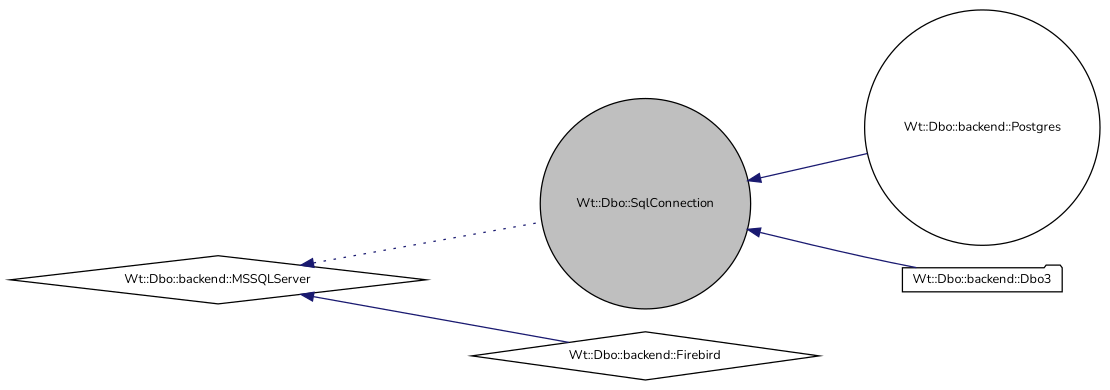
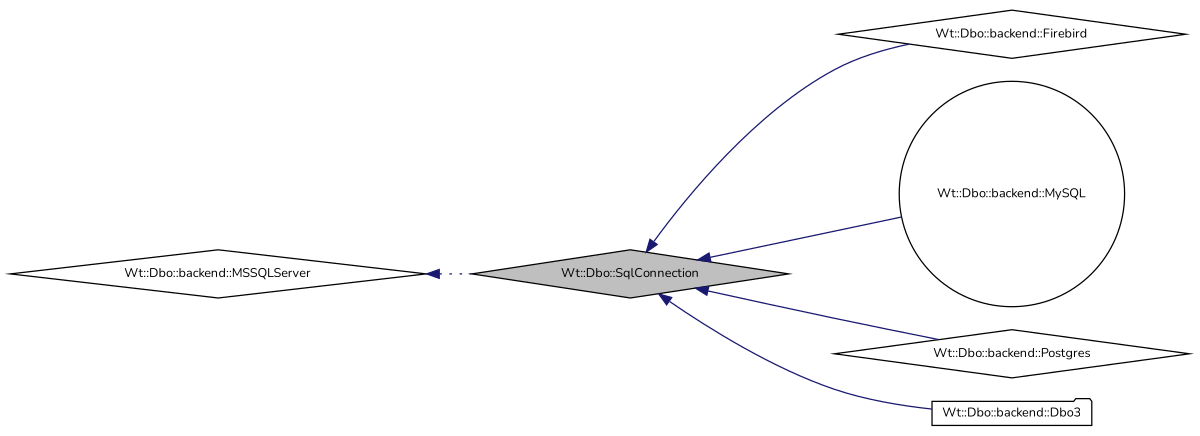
node "Wt::Dbo::backend::Postgres": shape circle -> diamond
node "Wt::Dbo::backend::MySQL": added
node "Wt::Dbo::SqlConnection": shape circle -> diamond
edge "Wt::Dbo::backend::Firebird" -> "Wt::Dbo::backend::MSSQLServer": now "Wt::Dbo::backend::Firebird" -> "Wt::Dbo::SqlConnection"
